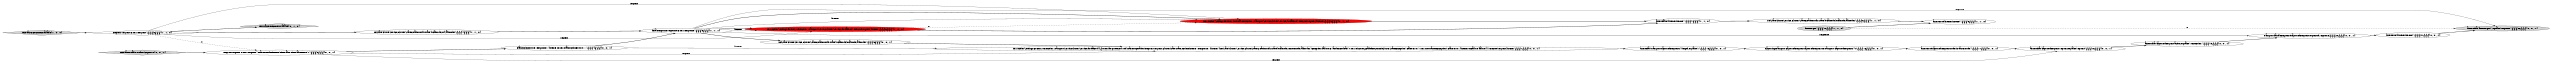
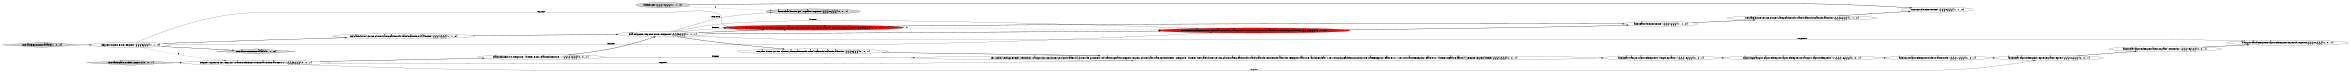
node "Request request = new Request()@@@3@@@['1', '1', '0']": shape diamond -> ellipse
node "assertTrue(listener.isDone())@@@21@@@['0', '0', '1']": removed
